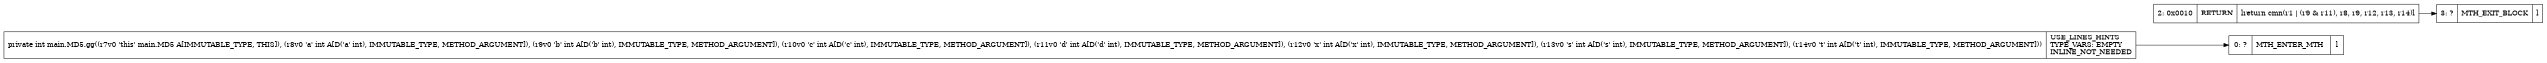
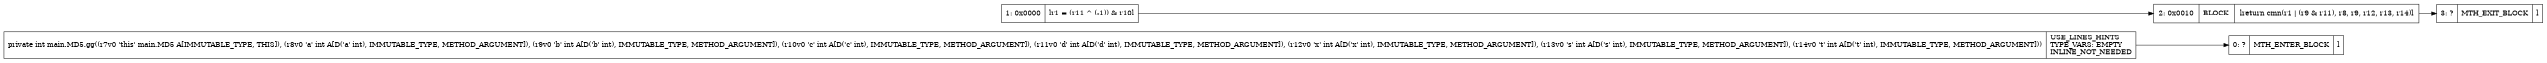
node "2: 0x0010": text "RETURN" -> "BLOCK"
node "1: 0x0000": added
node "0: ?": text "MTH_ENTER_MTH" -> "MTH_ENTER_BLOCK"
